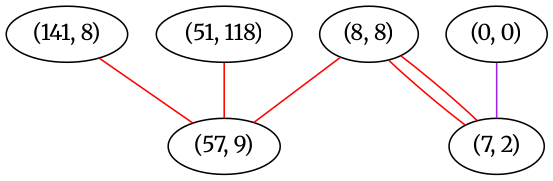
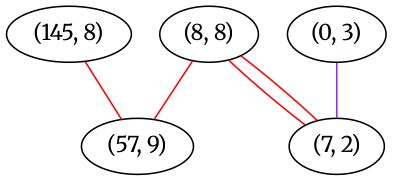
node "(141, 8)": label "(141, 8)" -> "(145, 8)"
node "(51, 118)": removed
node "(0, 0)": label "(0, 0)" -> "(0, 3)"
